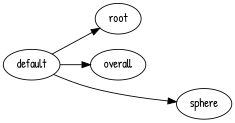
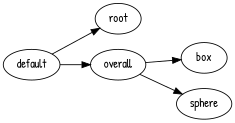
node "box": added
edge "default" -> "sphere": now "overall" -> "sphere"
